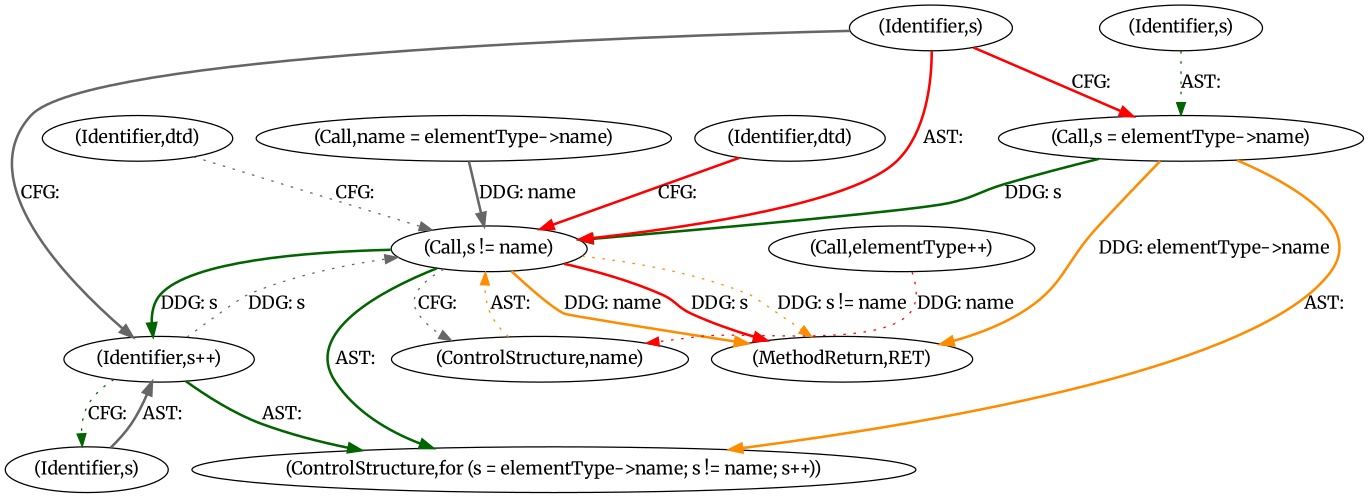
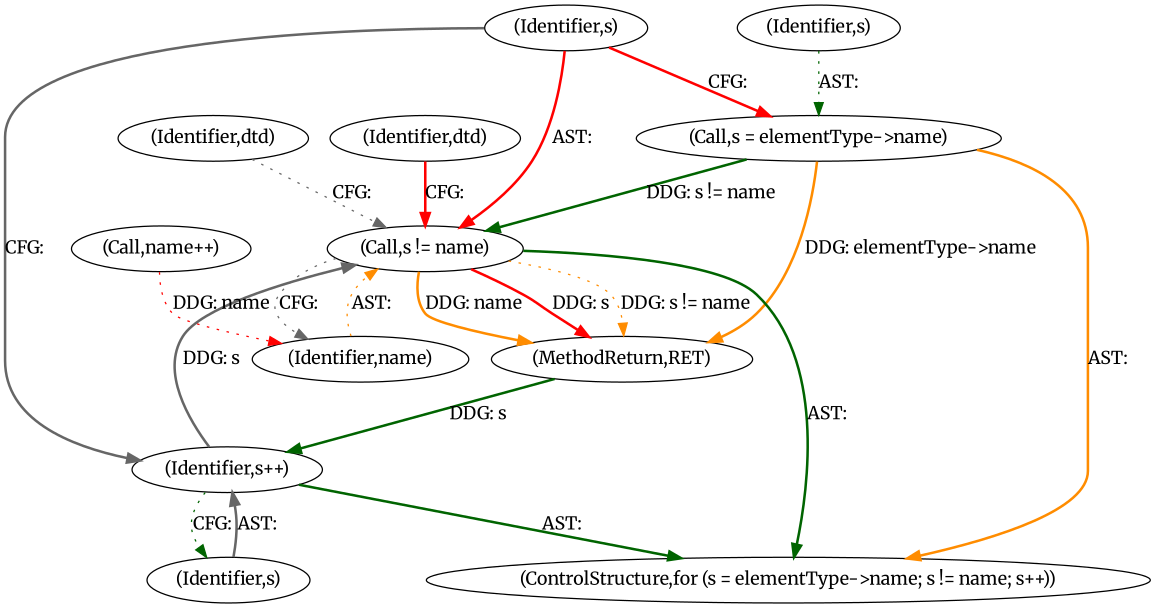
node "(Call,name = elementType->name)": removed
edge "(Call,s = elementType->name)" -> "(Call,s != name)": label "DDG: s" -> "DDG: s != name"
node "(Call,elementType++)": label "(Call,elementType++)" -> "(Call,name++)"
edge "(Call,s != name)" -> "(Identifier,s++)": now "(MethodReturn,RET)" -> "(Identifier,s++)"
edge "(Identifier,s++)" -> "(Call,s != name)": style dotted -> bold
node "(ControlStructure,name)": label "(ControlStructure,name)" -> "(Identifier,name)"
